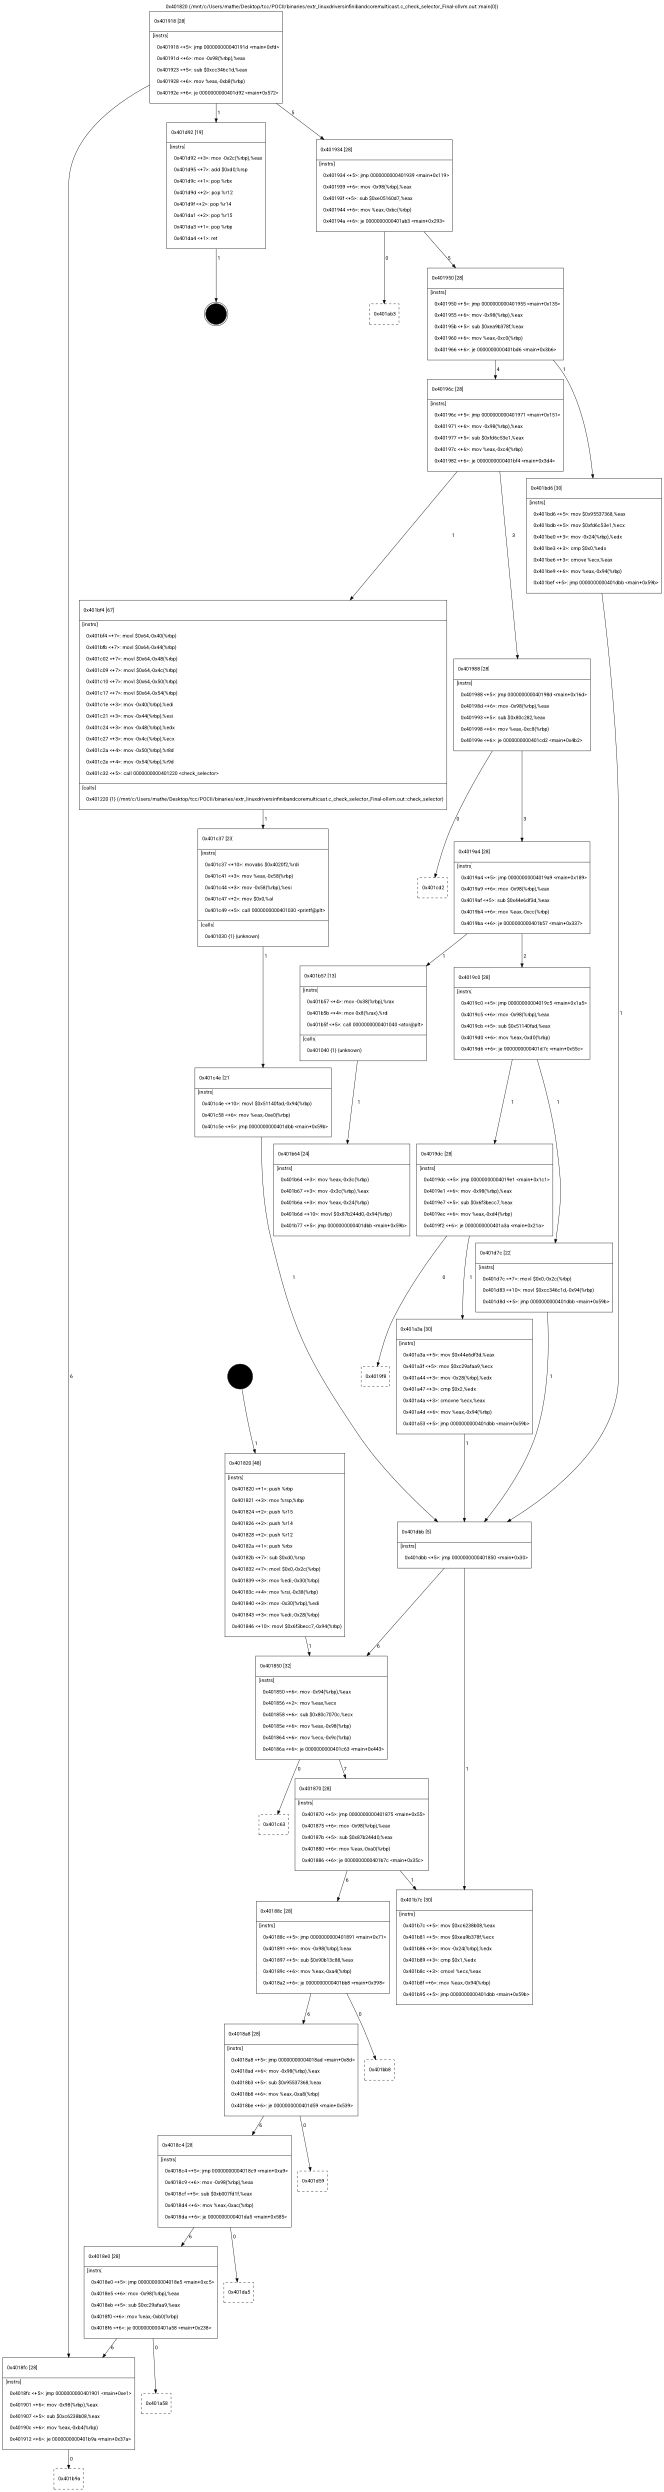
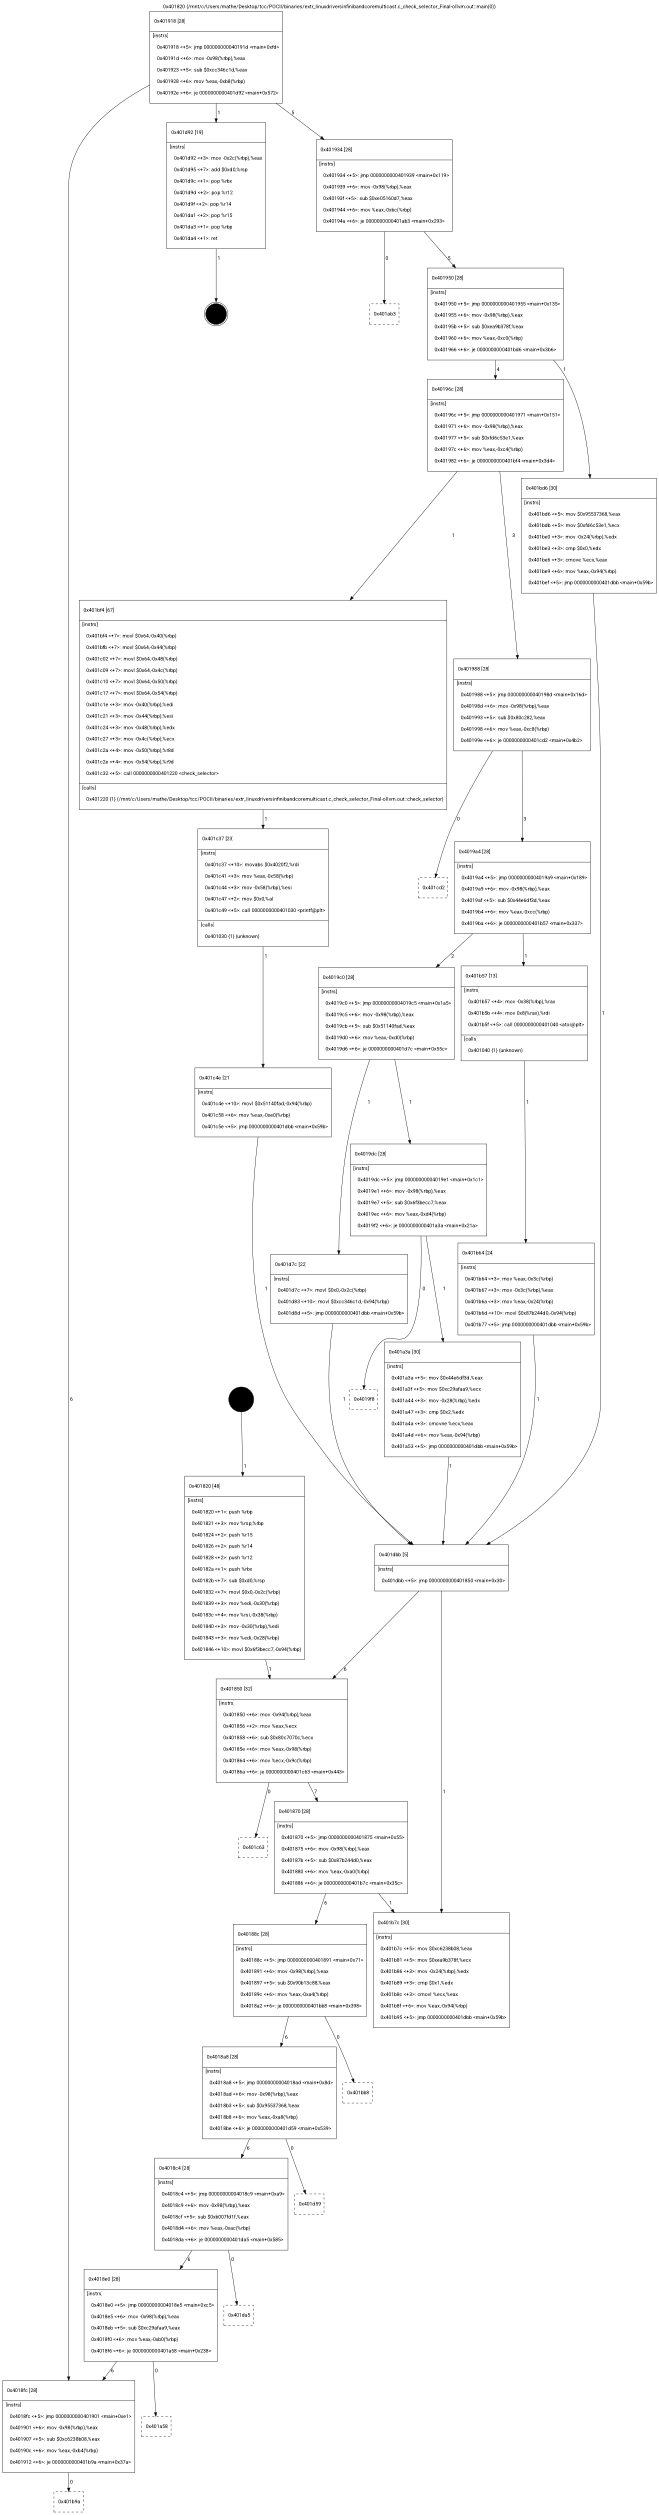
edge "0x401b64 [24]" -> "0x401dbb [5]": added, label "1"
